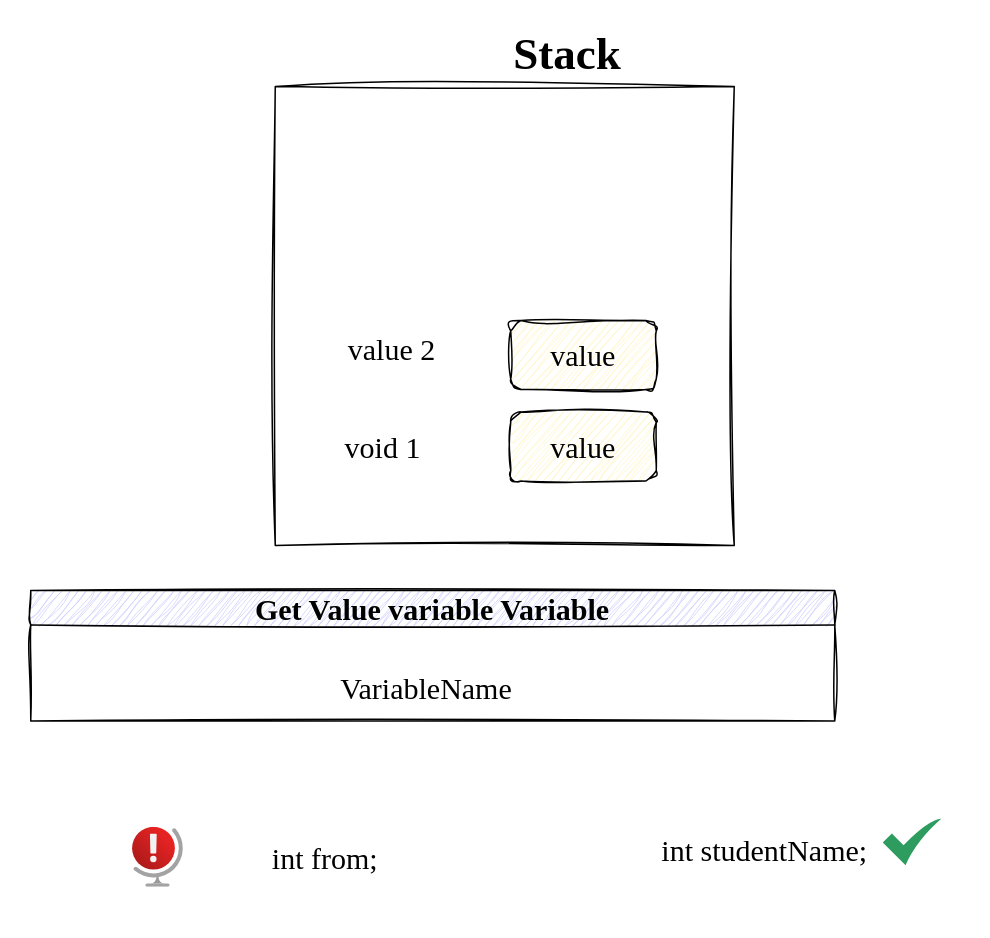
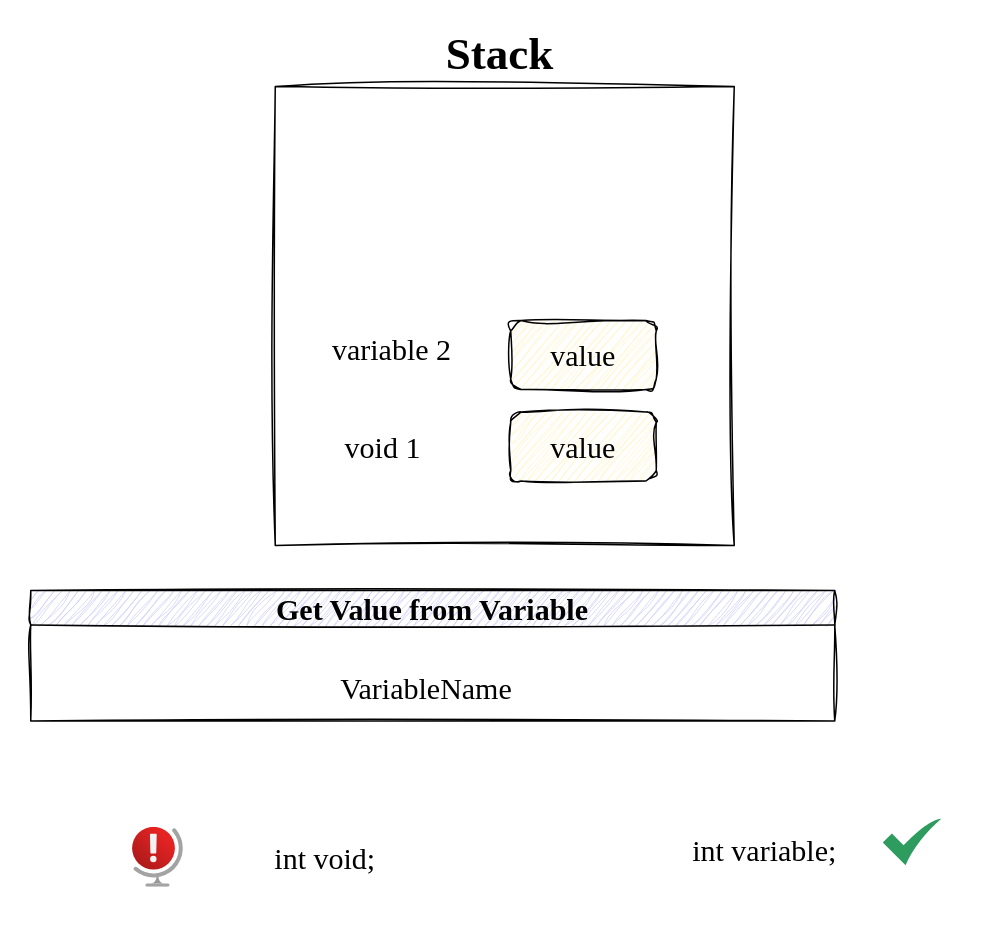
node "Stack": moved (568, 53) -> (500, 53)
node "value 2": label "value 2" -> "variable 2"
node "Get Value variable Variable": label "Get Value variable Variable" -> "Get Value from Variable"
node "int studentName;": label "int studentName;" -> "int variable;"
node "int from;": label "int from;" -> "int void;"
